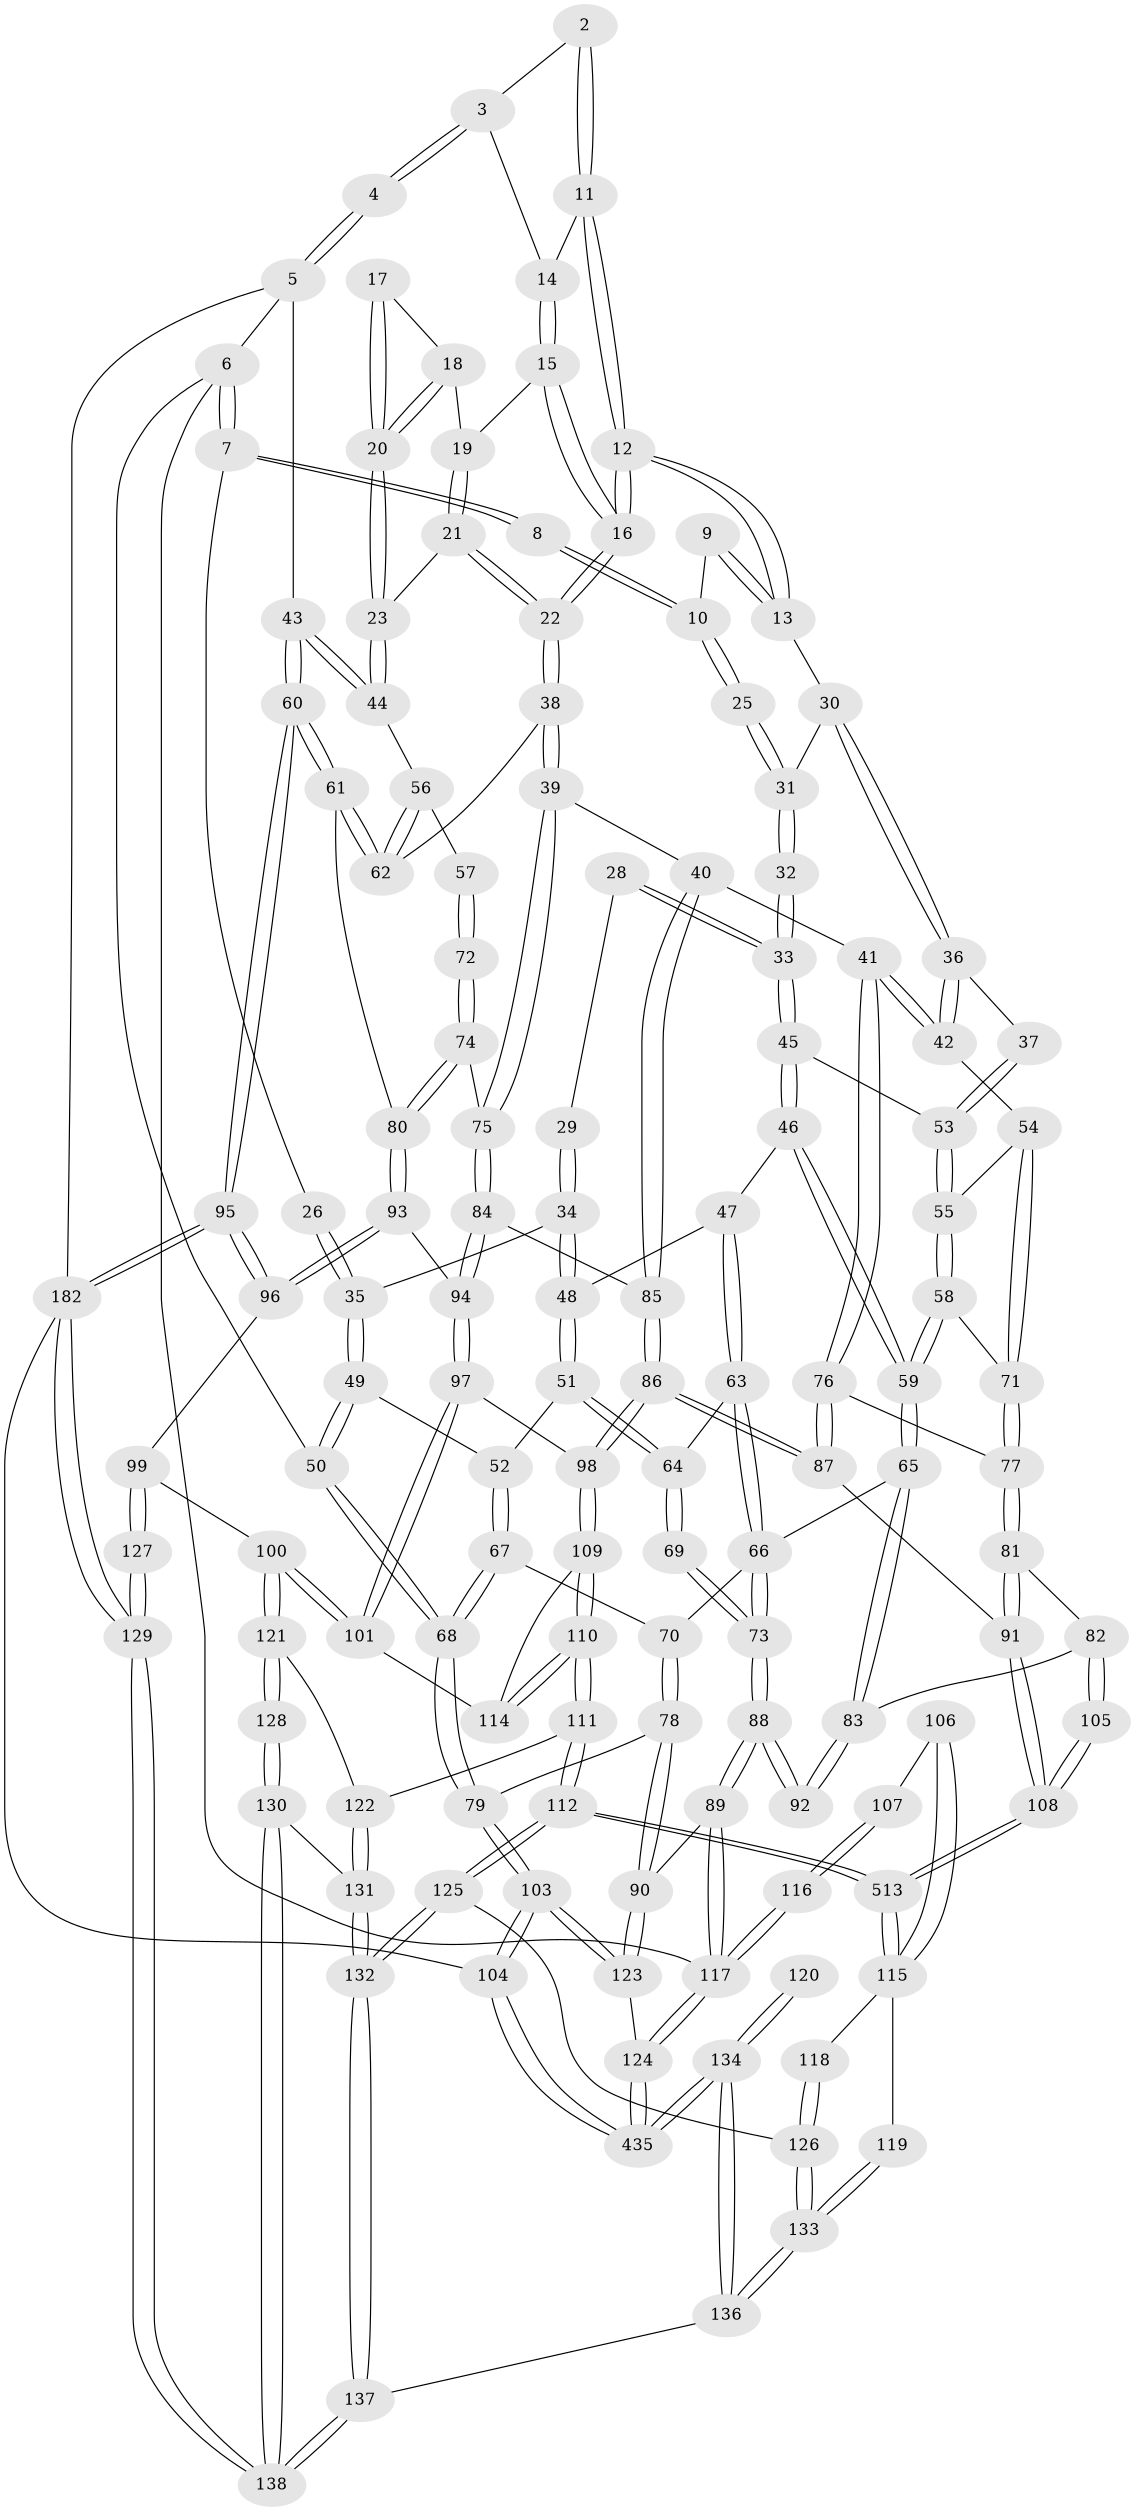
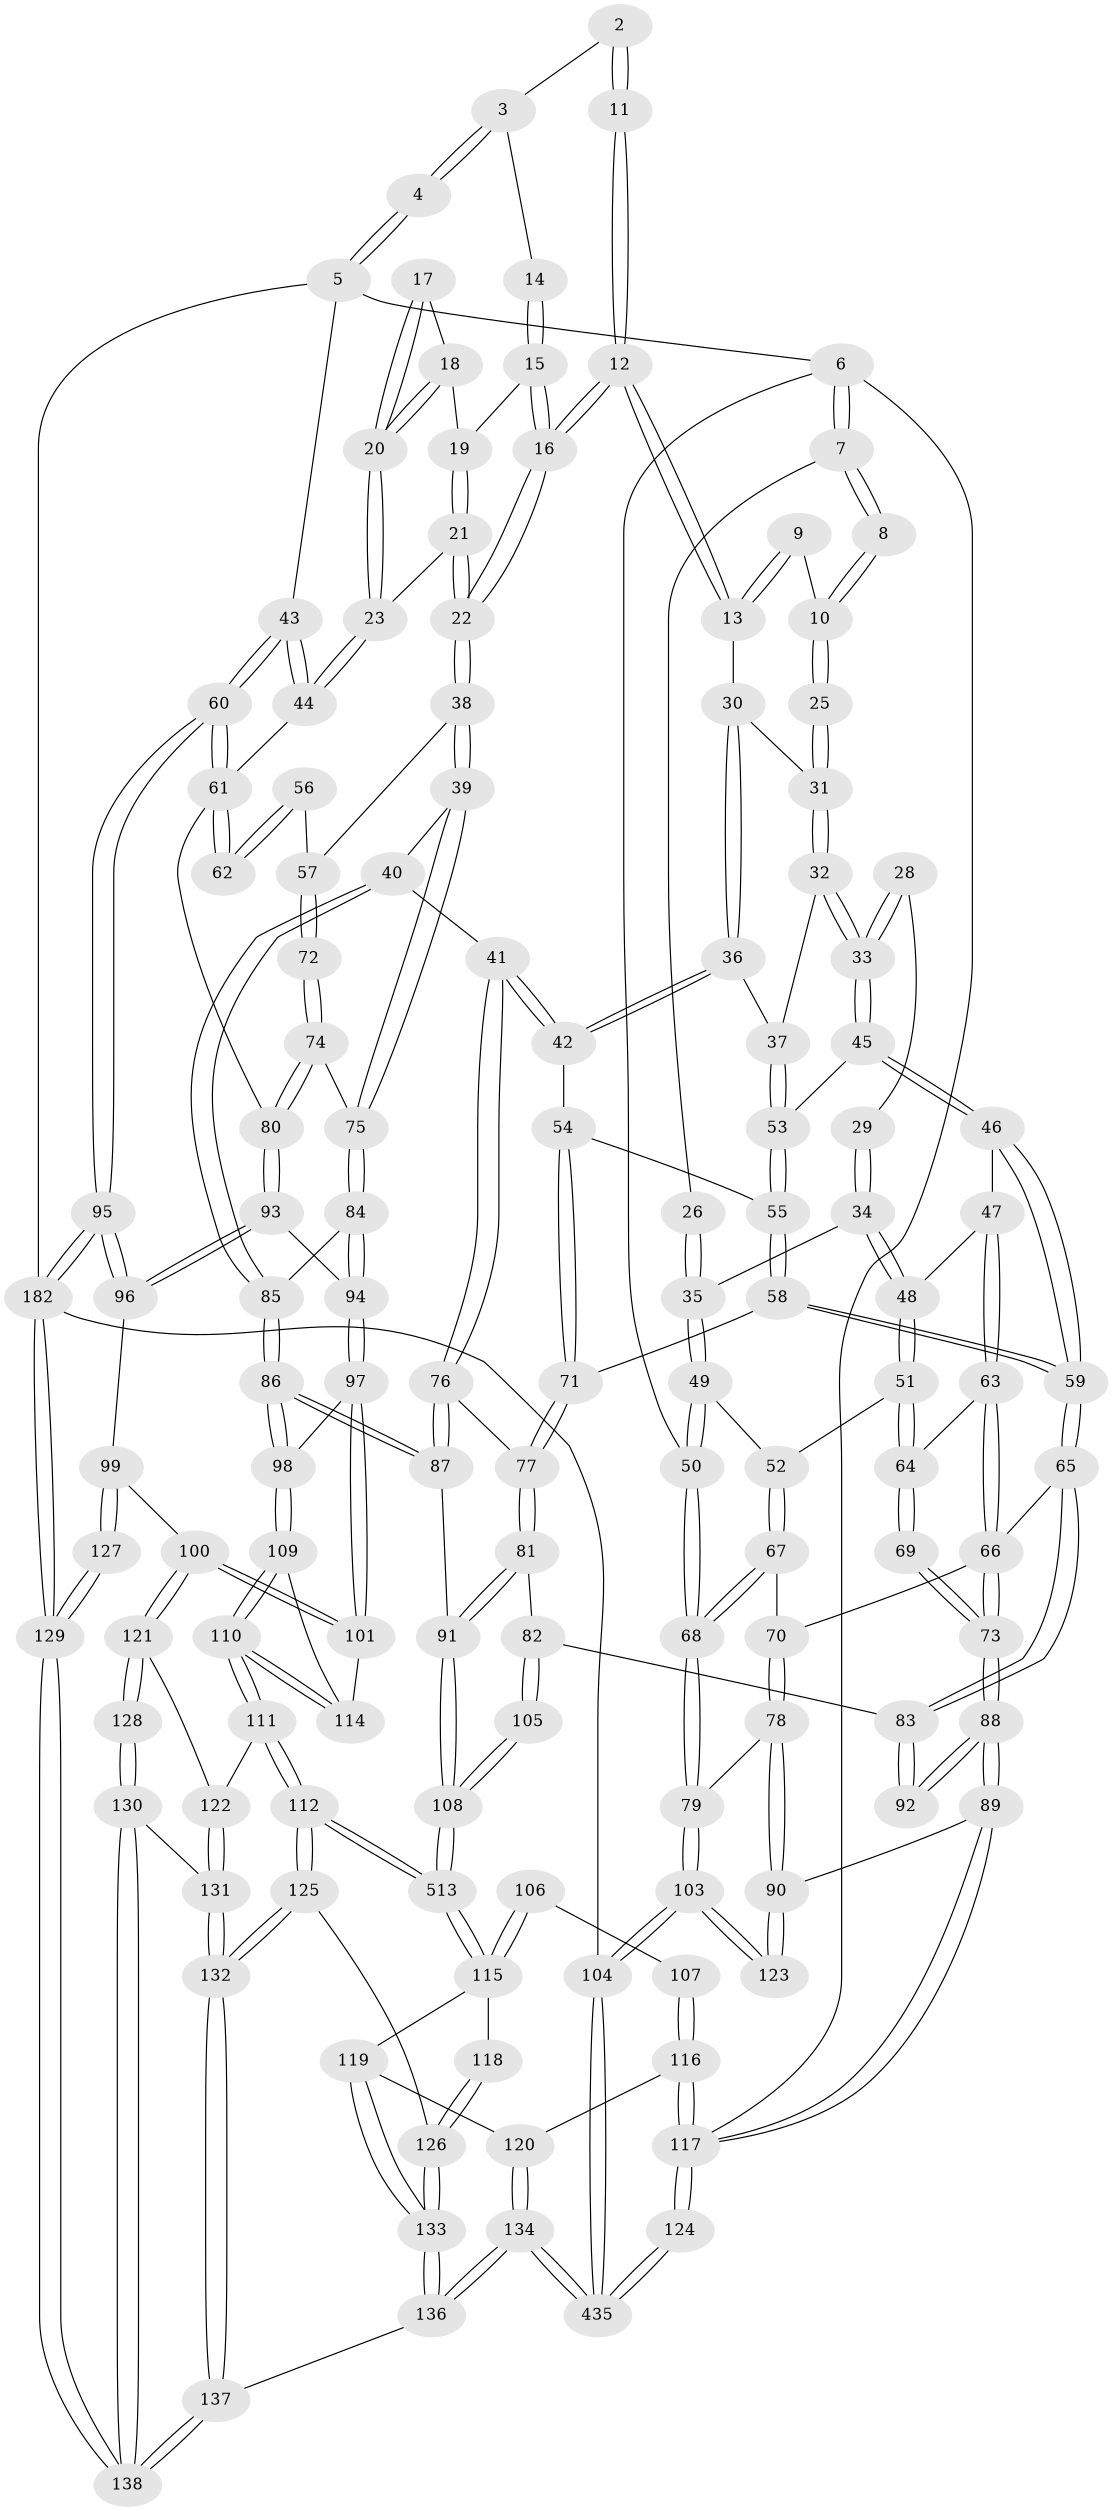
edge "11" -- "14": removed
edge "44" -- "56": now "44" -- "61"
edge "38" -- "62": now "38" -- "57"
edge "32" -- "37": added
edge "123" -- "124": removed
edge "119" -- "120": added
edge "116" -- "120": added
